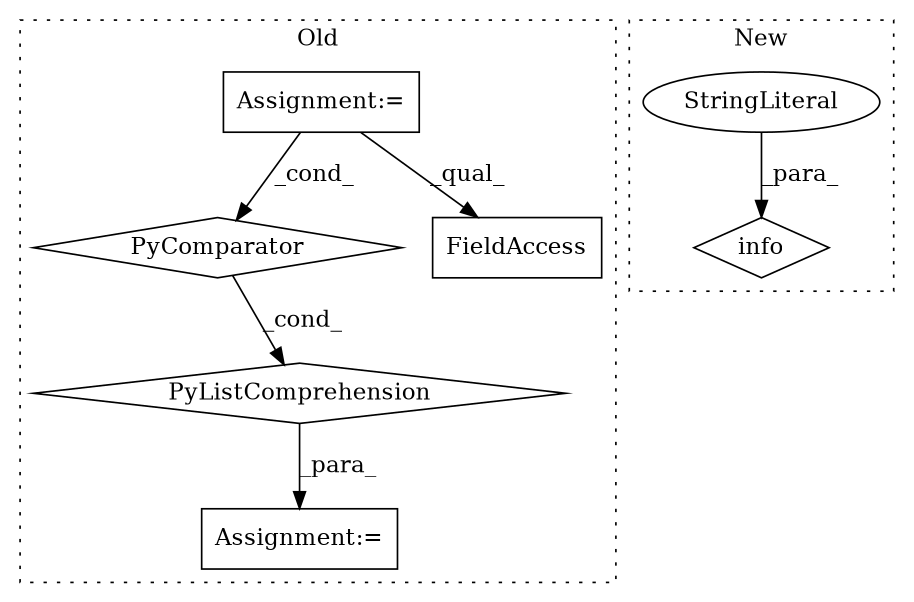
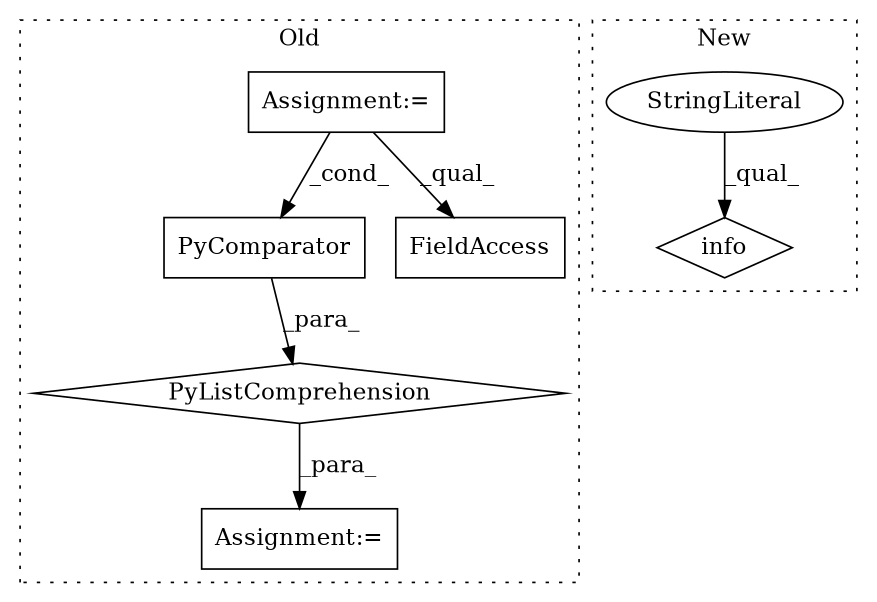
edge "StringLiteral" -> "info": label "_para_" -> "_qual_"
node "PyComparator": shape diamond -> box
edge "PyComparator" -> "PyListComprehension": label "_cond_" -> "_para_"
